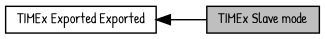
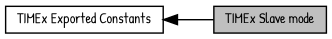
node "TIMEx Exported Exported": label "TIMEx Exported Exported" -> "TIMEx Exported Constants"
